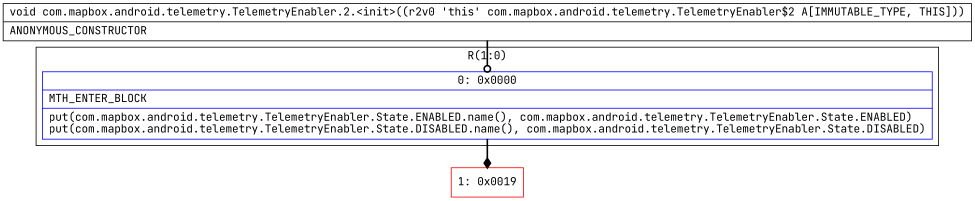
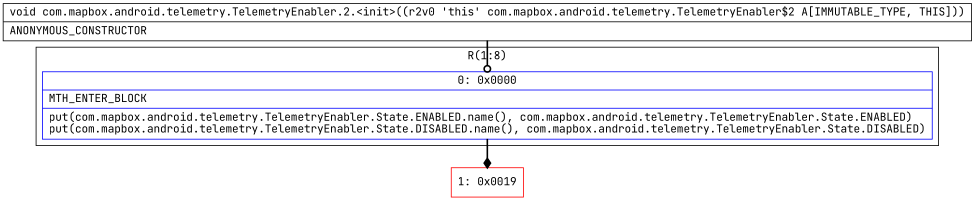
cluster "R(1:0)": label "R(1:0)" -> "R(1:8)"
